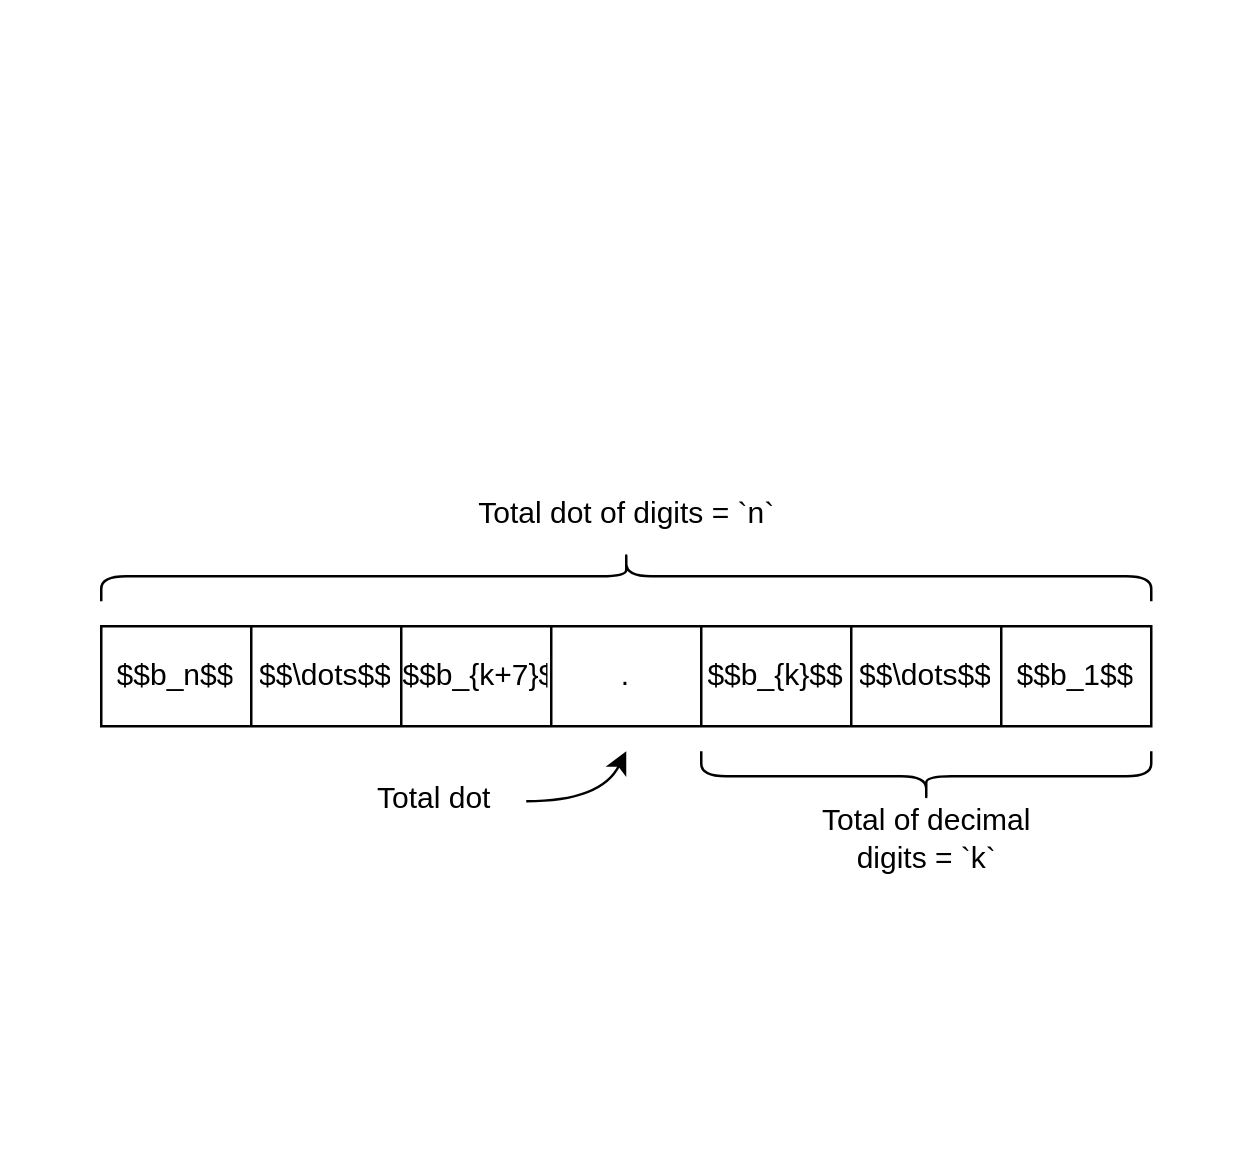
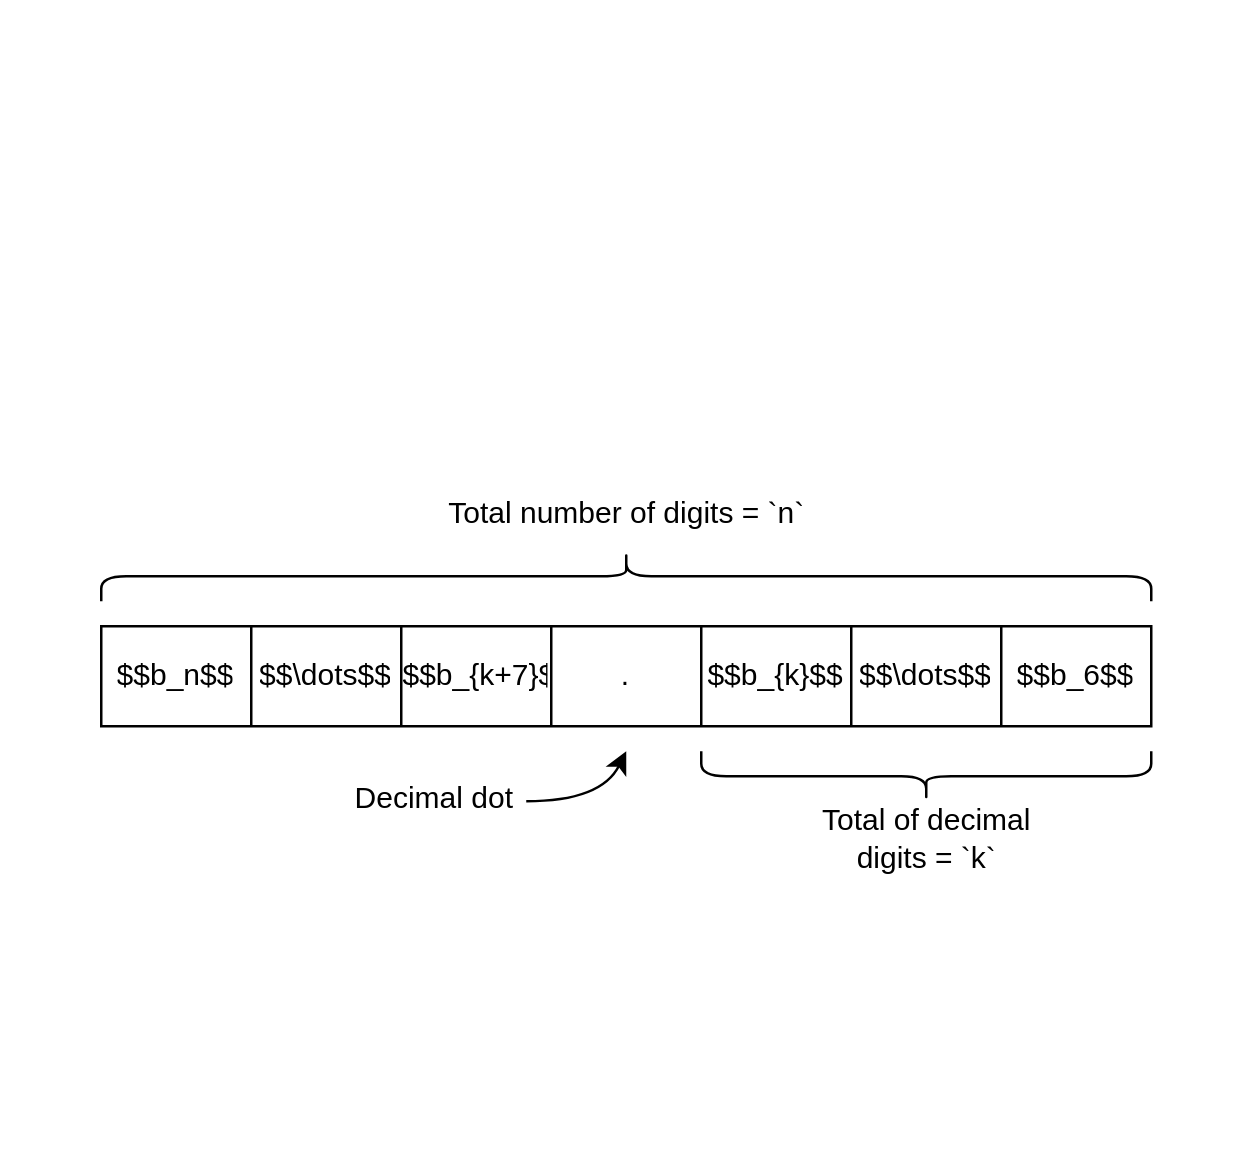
node "Total dot of digits = `n`": label "Total dot of digits = `n`" -> "Total number of digits = `n`"
node "$$b_1$$": label "$$b_1$$" -> "$$b_6$$"
node "Total dot": label "Total dot" -> "Decimal dot"
